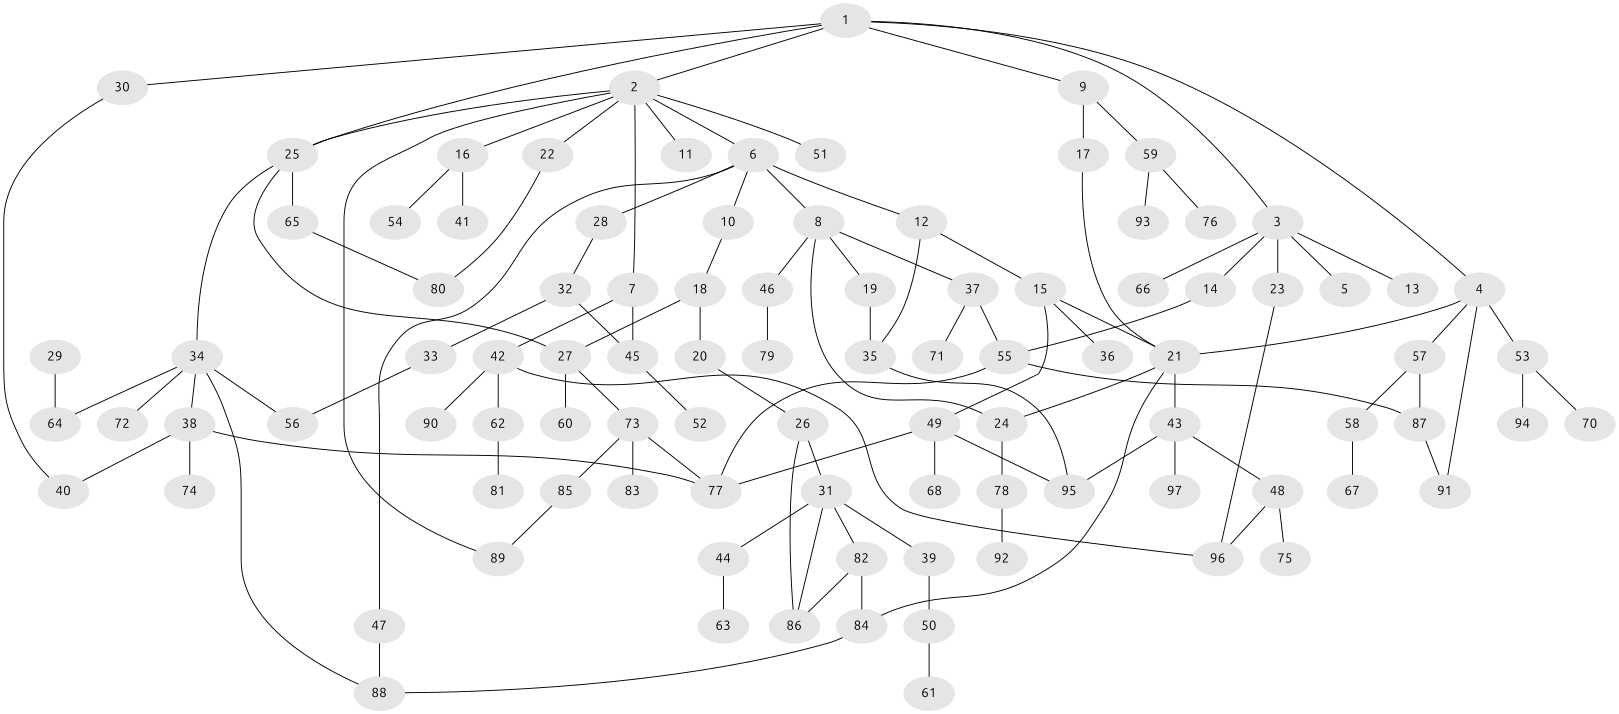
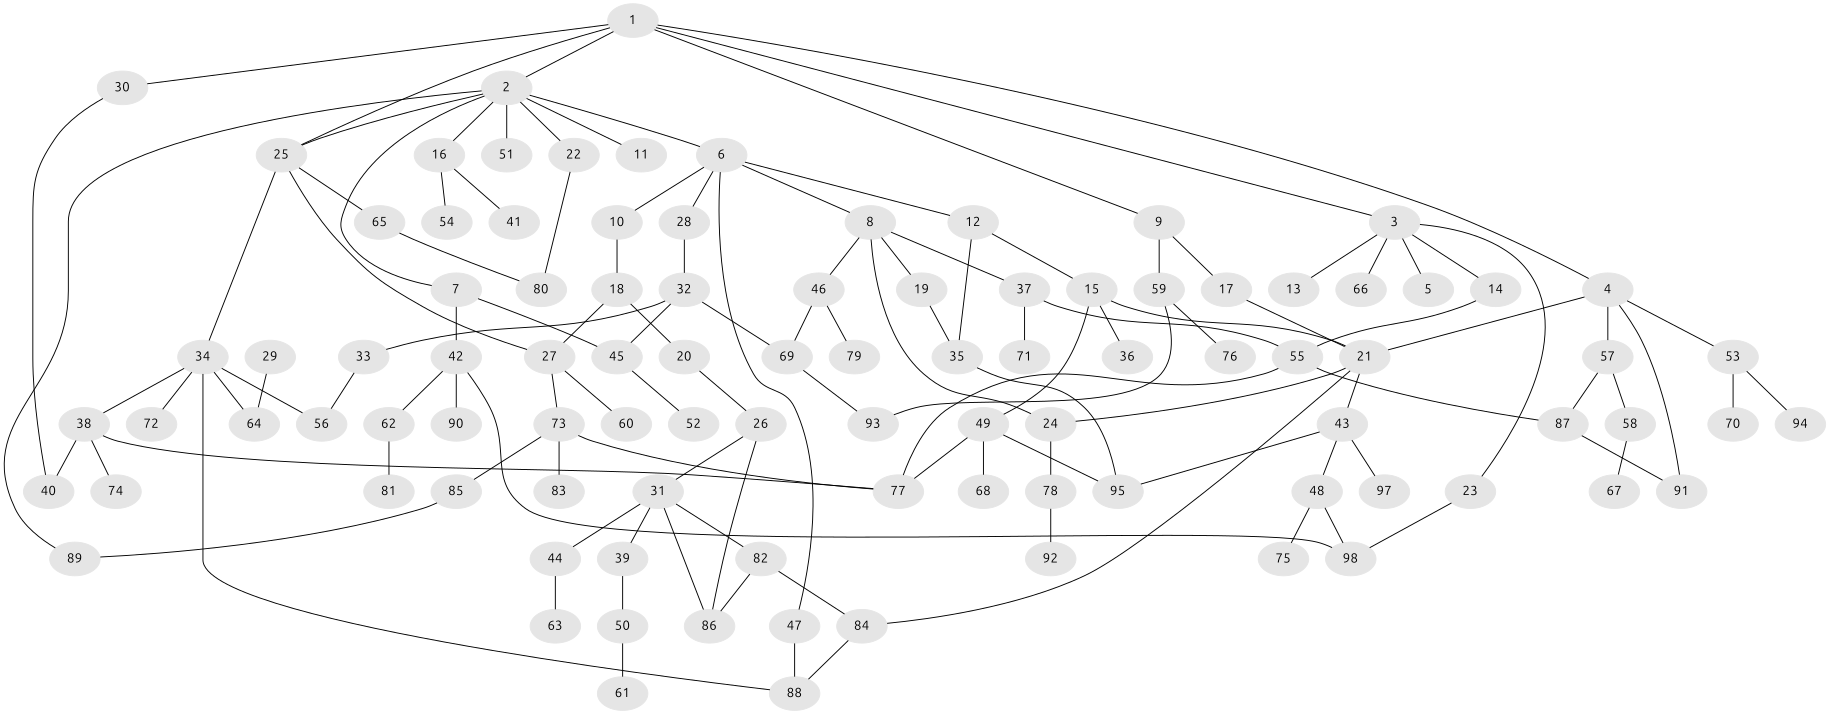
node "69": added
node "96": label "96" -> "98"
